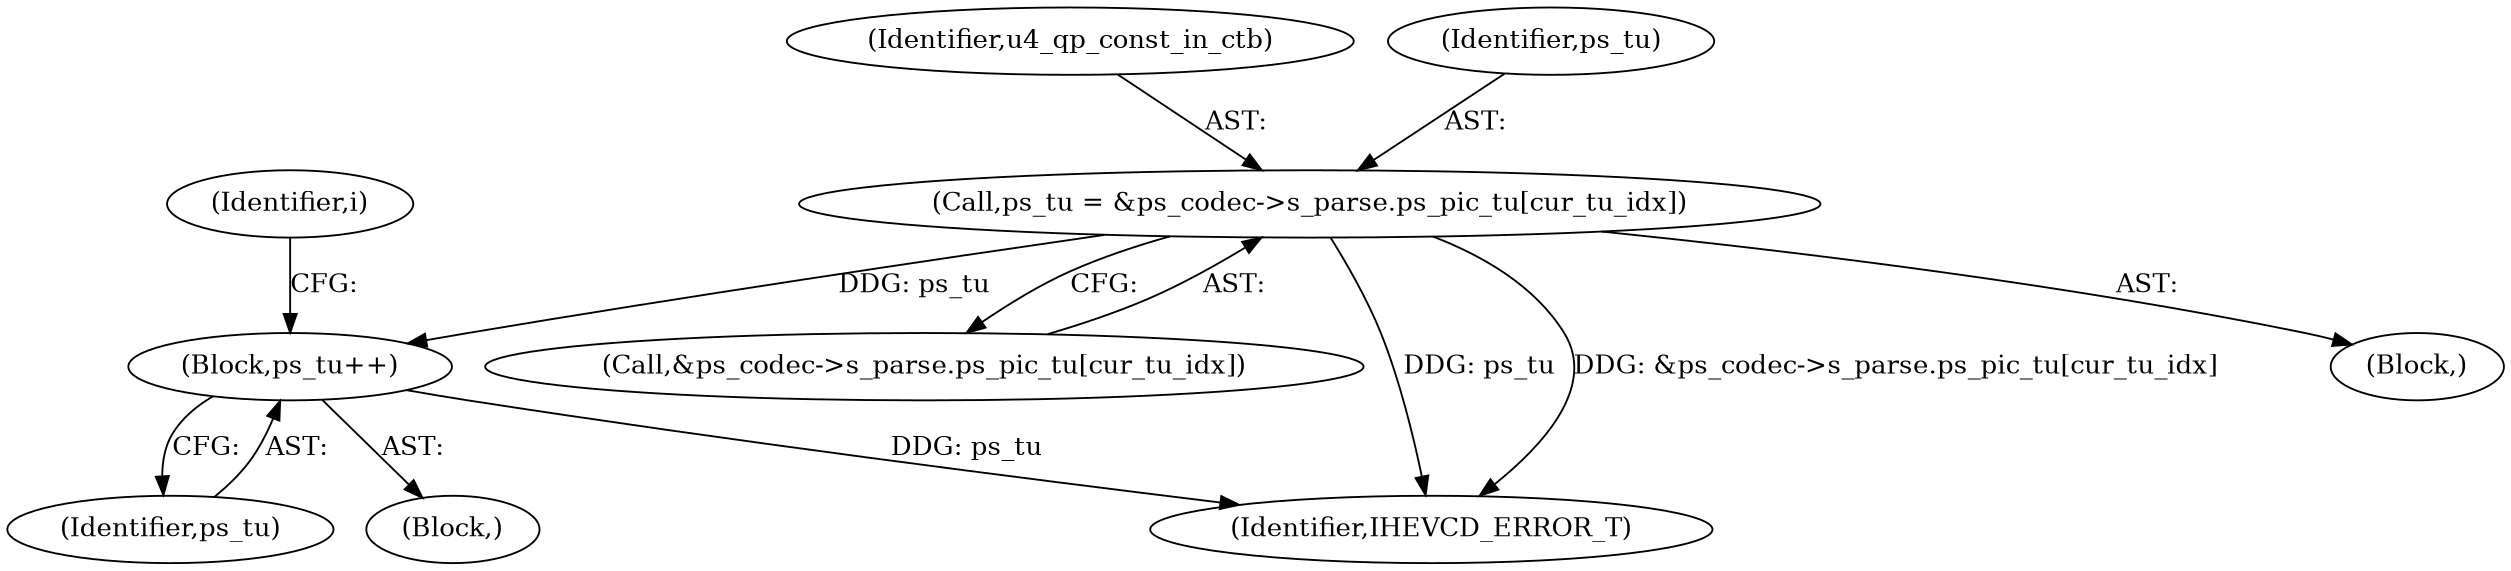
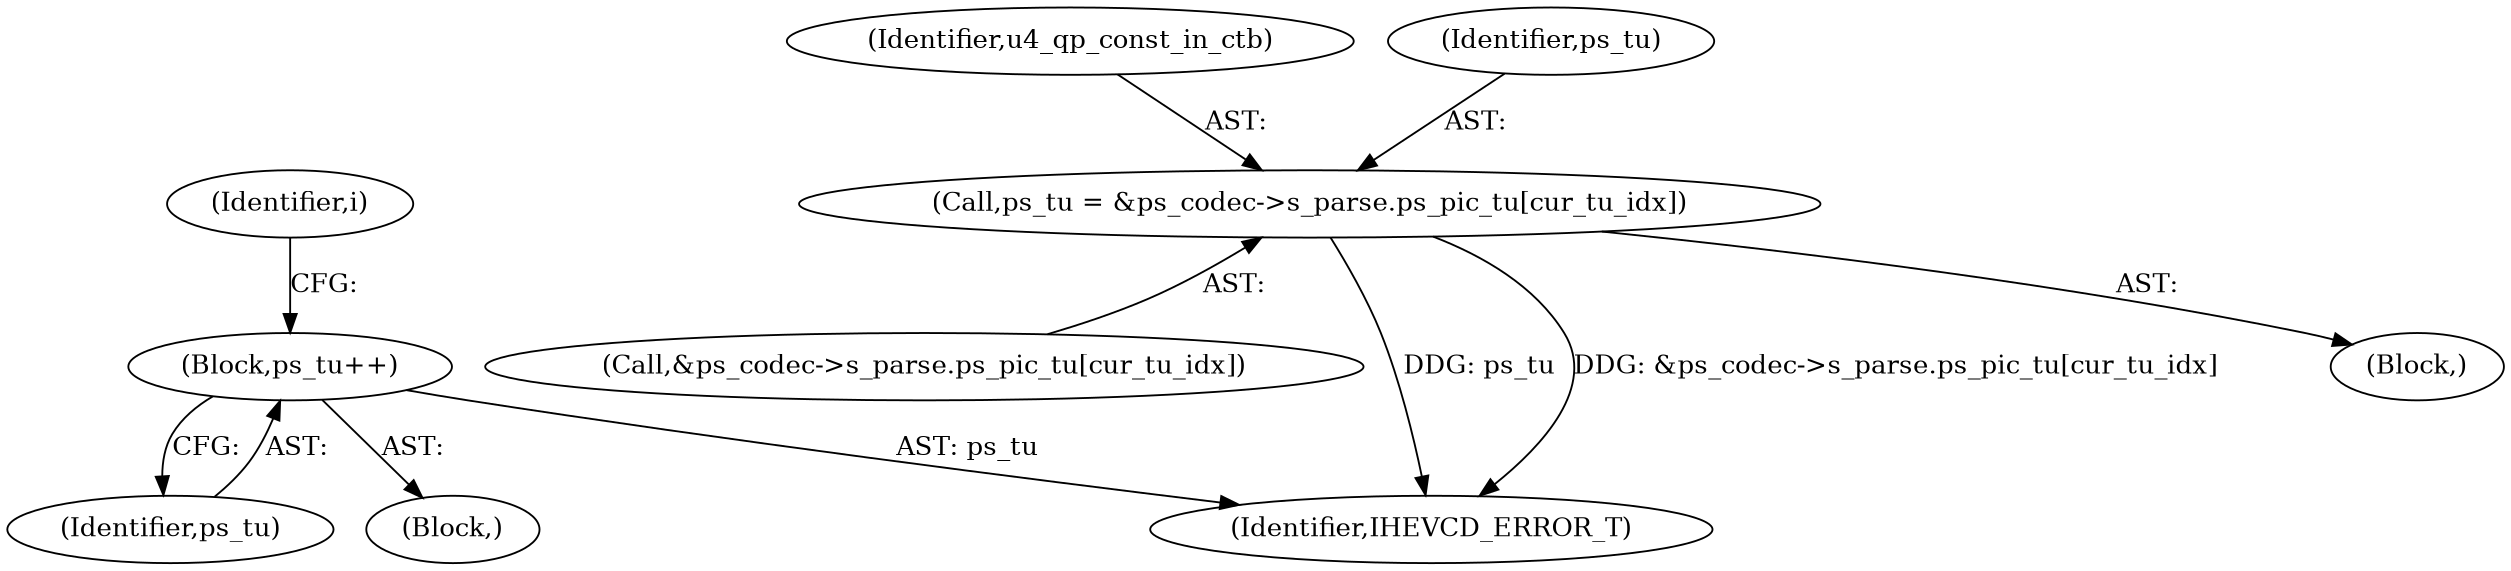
edge "(Call,ps_tu = &ps_codec->s_parse.ps_pic_tu[cur_tu_idx])" -> "(Call,&ps_codec->s_parse.ps_pic_tu[cur_tu_idx])": removed, label "CFG:"
edge "(Call,ps_tu = &ps_codec->s_parse.ps_pic_tu[cur_tu_idx])" -> "(Block,ps_tu++)": removed, label "DDG: ps_tu"
edge "(Block,ps_tu++)" -> "(Identifier,IHEVCD_ERROR_T)": label "DDG: ps_tu" -> "AST: ps_tu"
